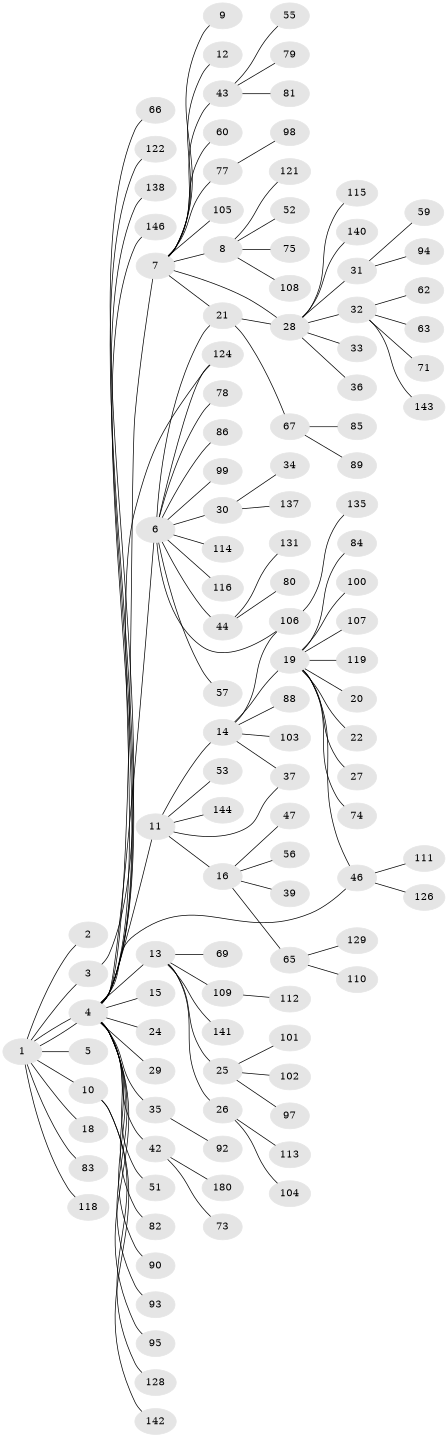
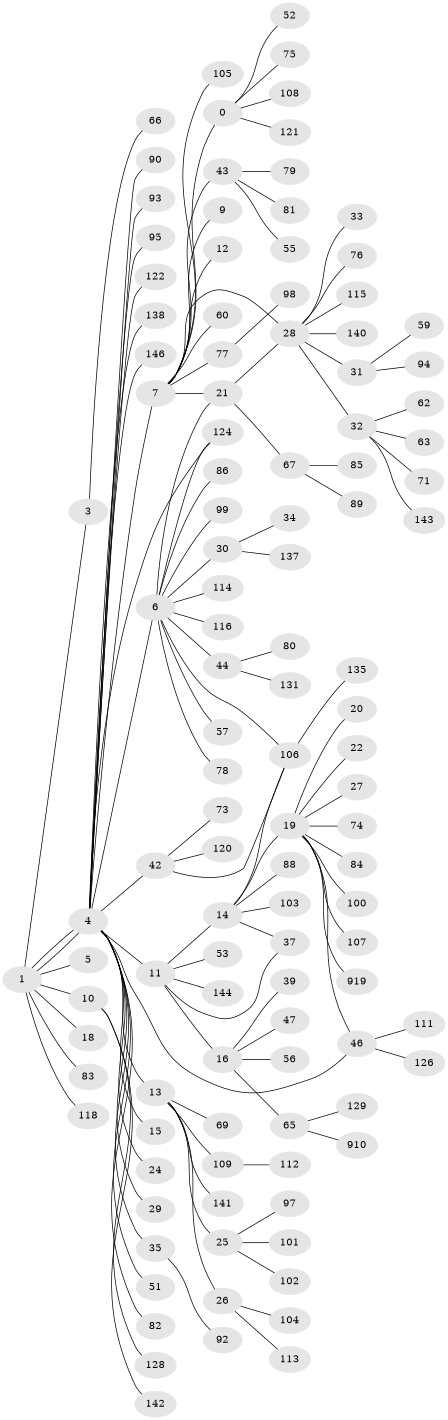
node "8": label "8" -> "0"
node "36": label "36" -> "76"
node "119": label "119" -> "919"
edge "106" -- "42": added
node "2": removed
node "110": label "110" -> "910"
node "180": label "180" -> "120"
